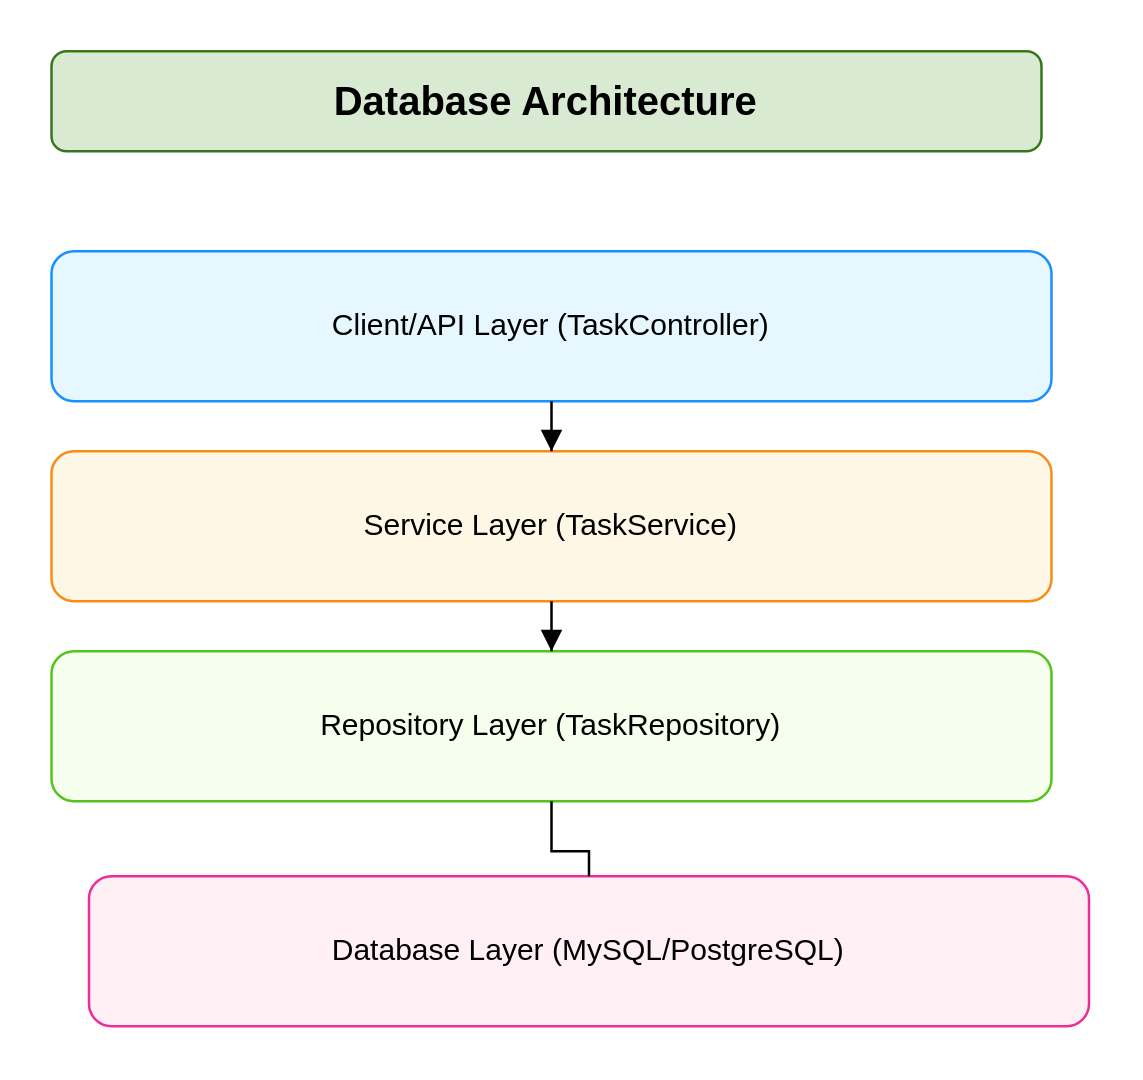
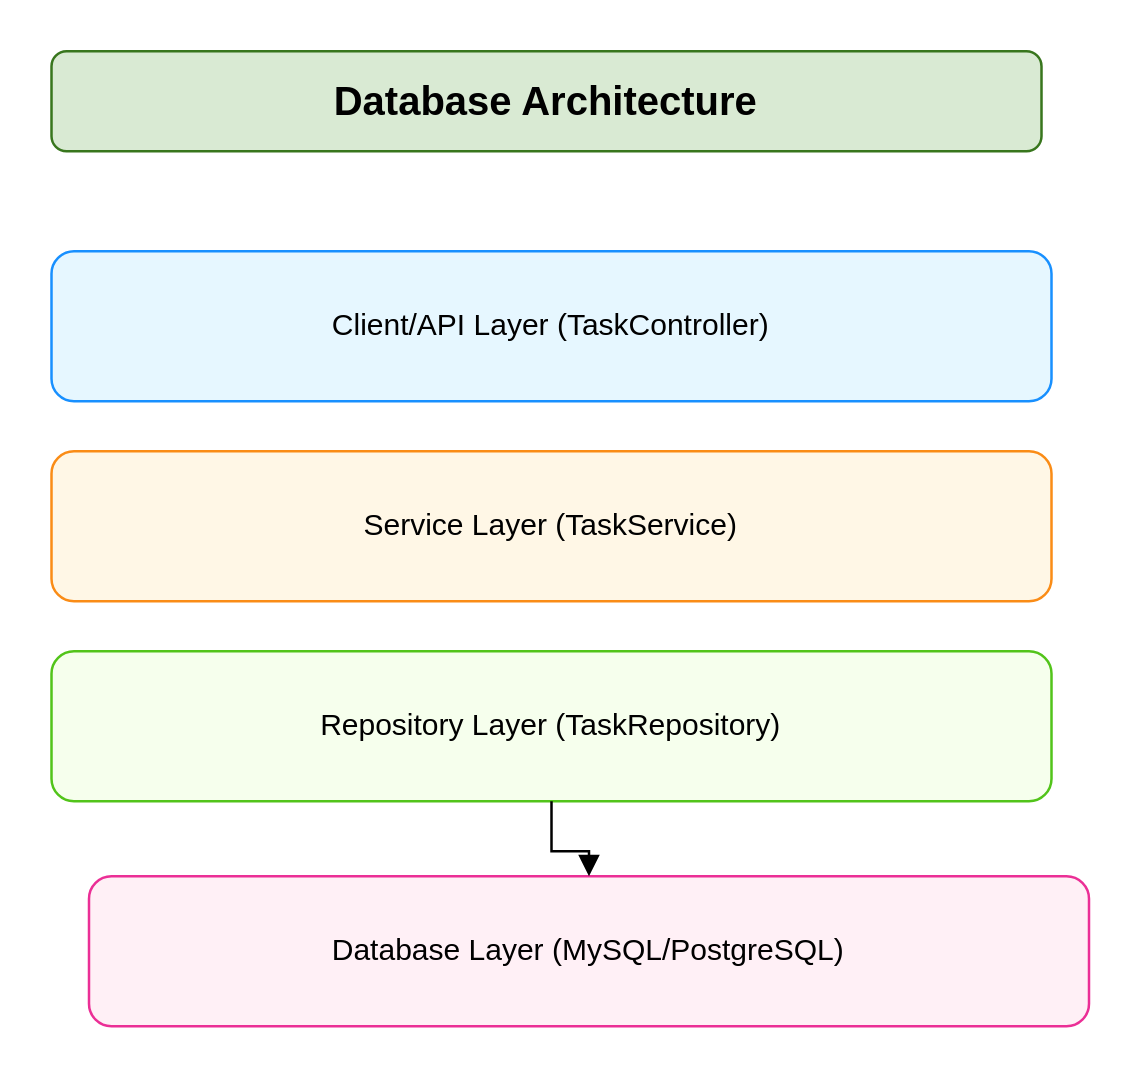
edge "Client/API Layer (TaskController)" -> "Service Layer (TaskService)": removed
edge "Service Layer (TaskService)" -> "Repository Layer (TaskRepository)": removed
edge "Repository Layer (TaskRepository)" -- "Database Layer (MySQL/PostgreSQL)": arrowhead none -> block
